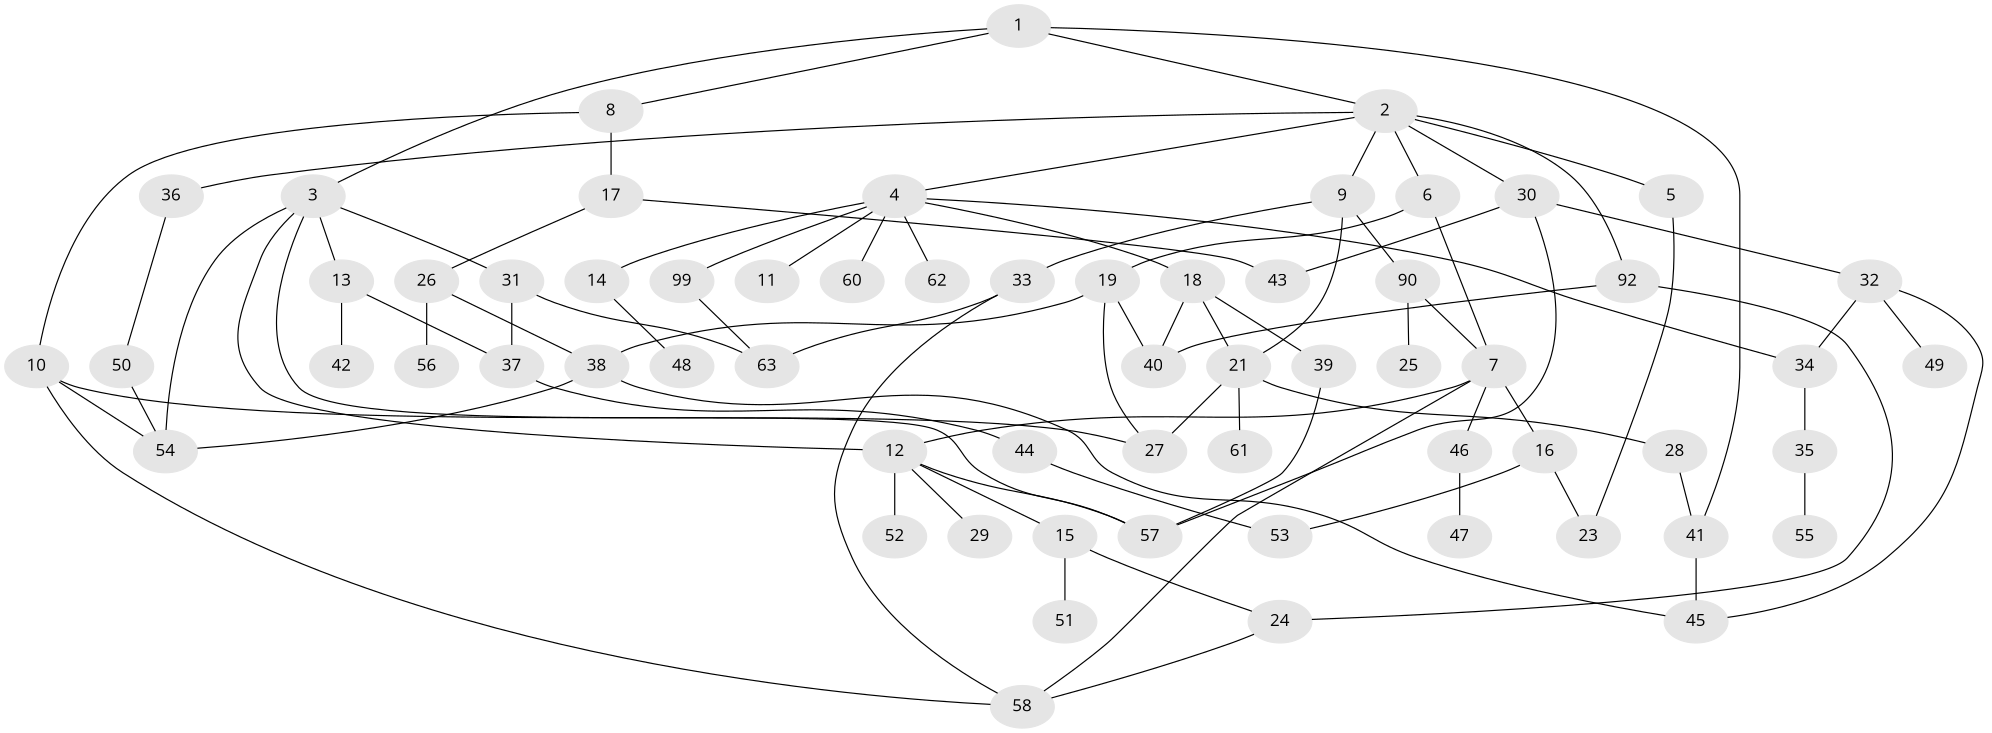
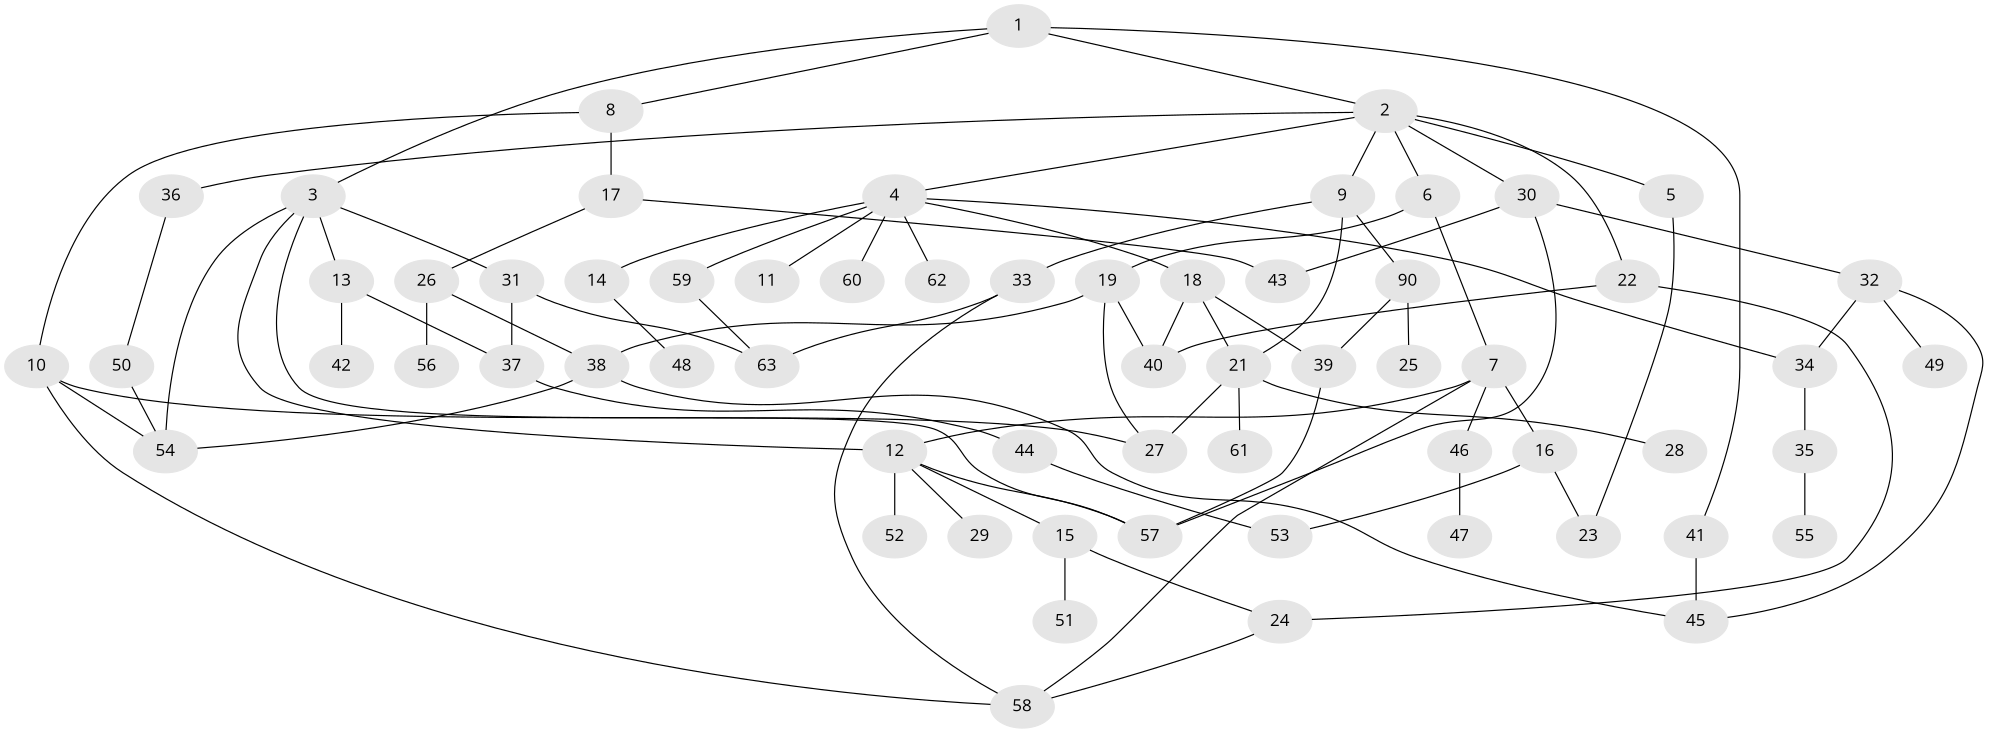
node "99": label "99" -> "59"
node "92": label "92" -> "22"
edge "90" -- "7": now "90" -- "39"
edge "28" -- "41": removed
